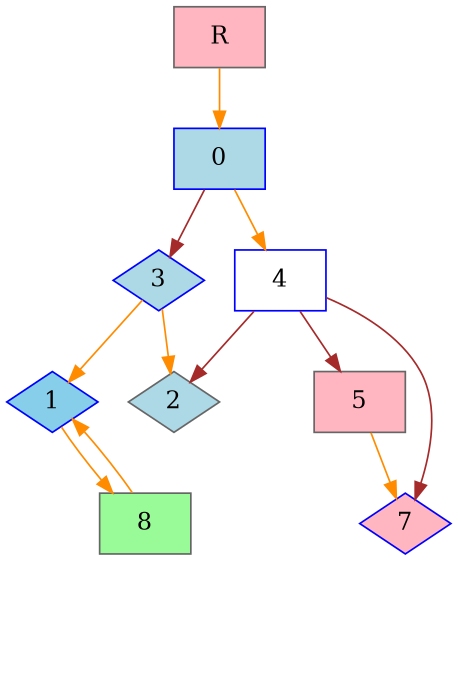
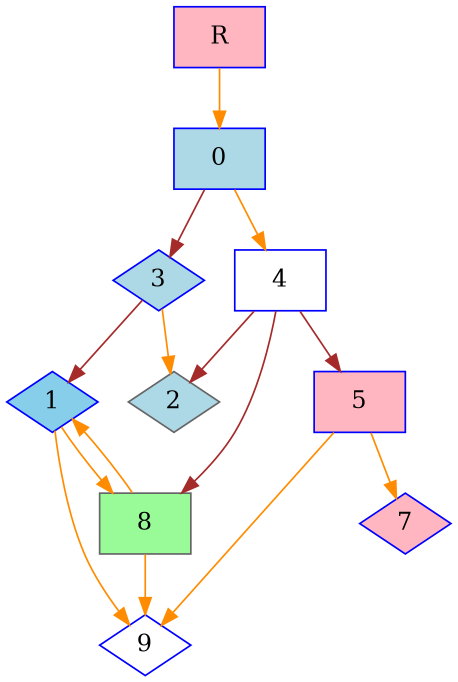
node "R": color gray40 -> blue
edge "3" -> "1": color darkorange -> brown
edge "4" -> "7": now "4" -> "8"
node "5": color gray40 -> blue
node "9": added
